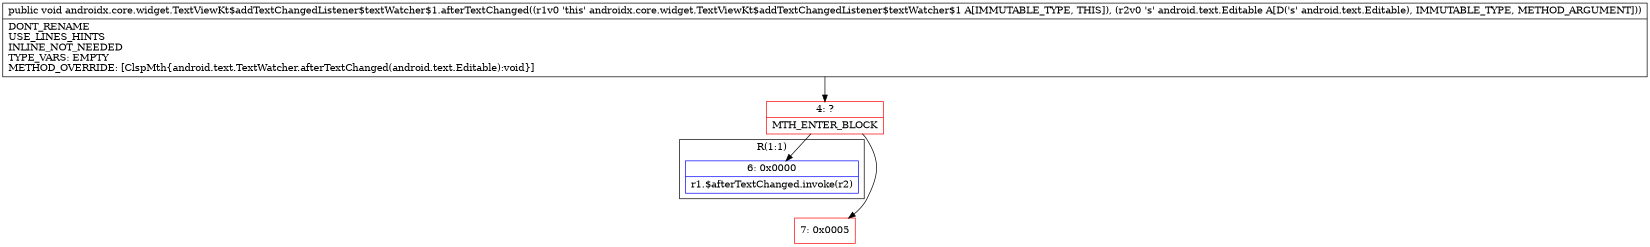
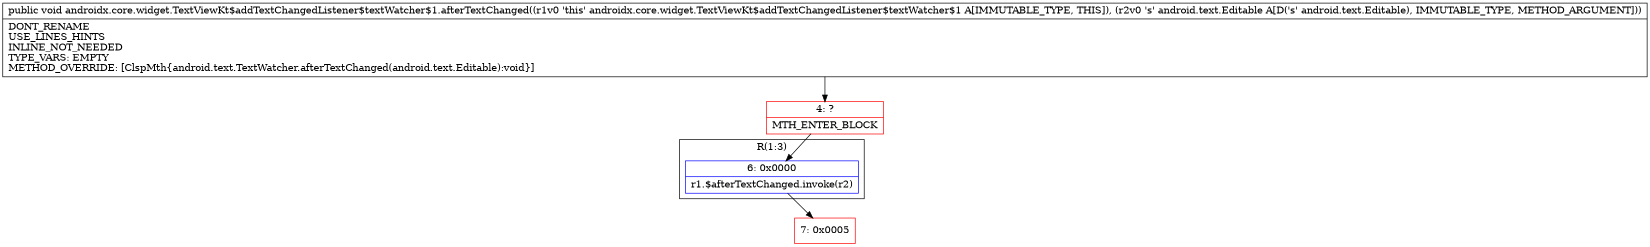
cluster "R(1:1)": label "R(1:1)" -> "R(1:3)"
edge "4: ?" -> "7: 0x0005": now "6: 0x0000" -> "7: 0x0005"
